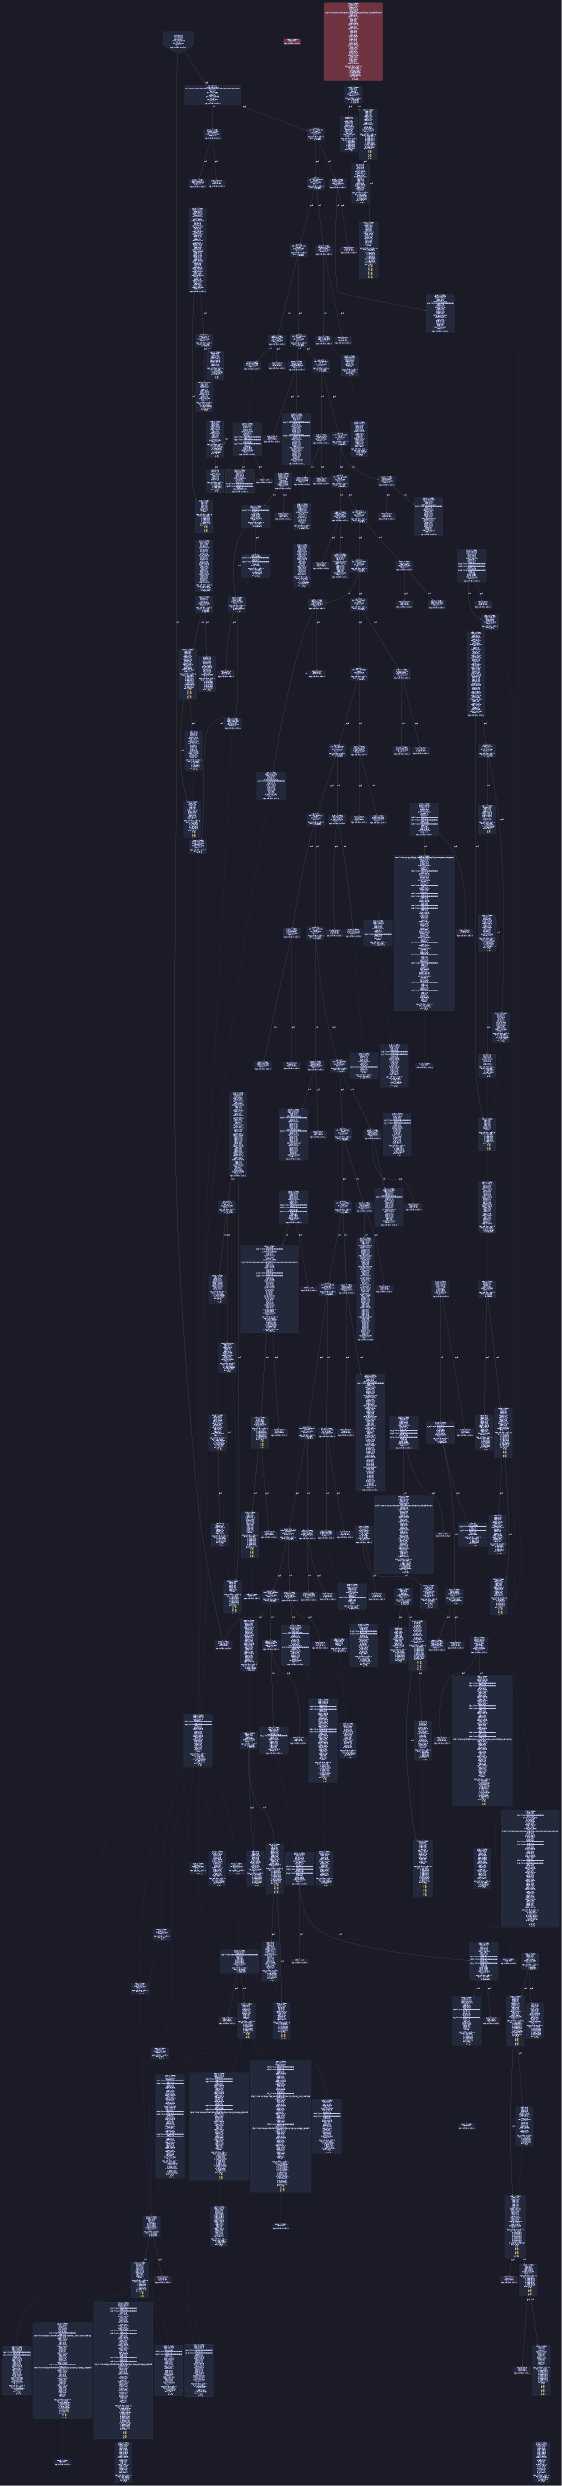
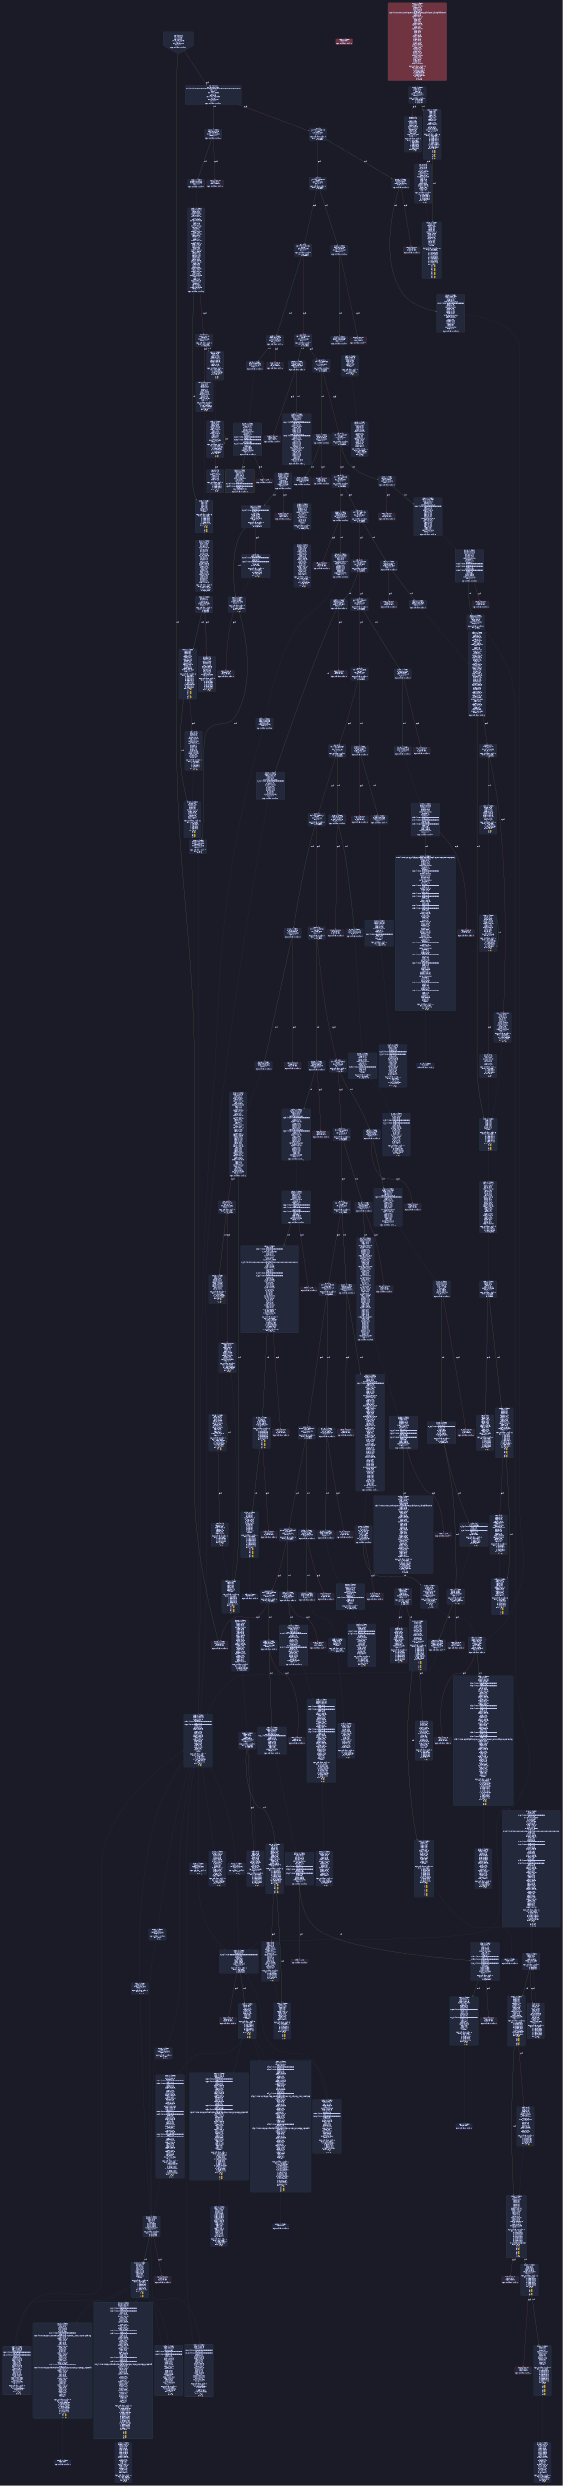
node "[168f] INVALID Stack size req: 0, fea: 0": label "[168f] INVALID Stack size req: 0, fea: 0" -> "[168f] INVALID Stack size req: 0, sizeΔ: 0"
